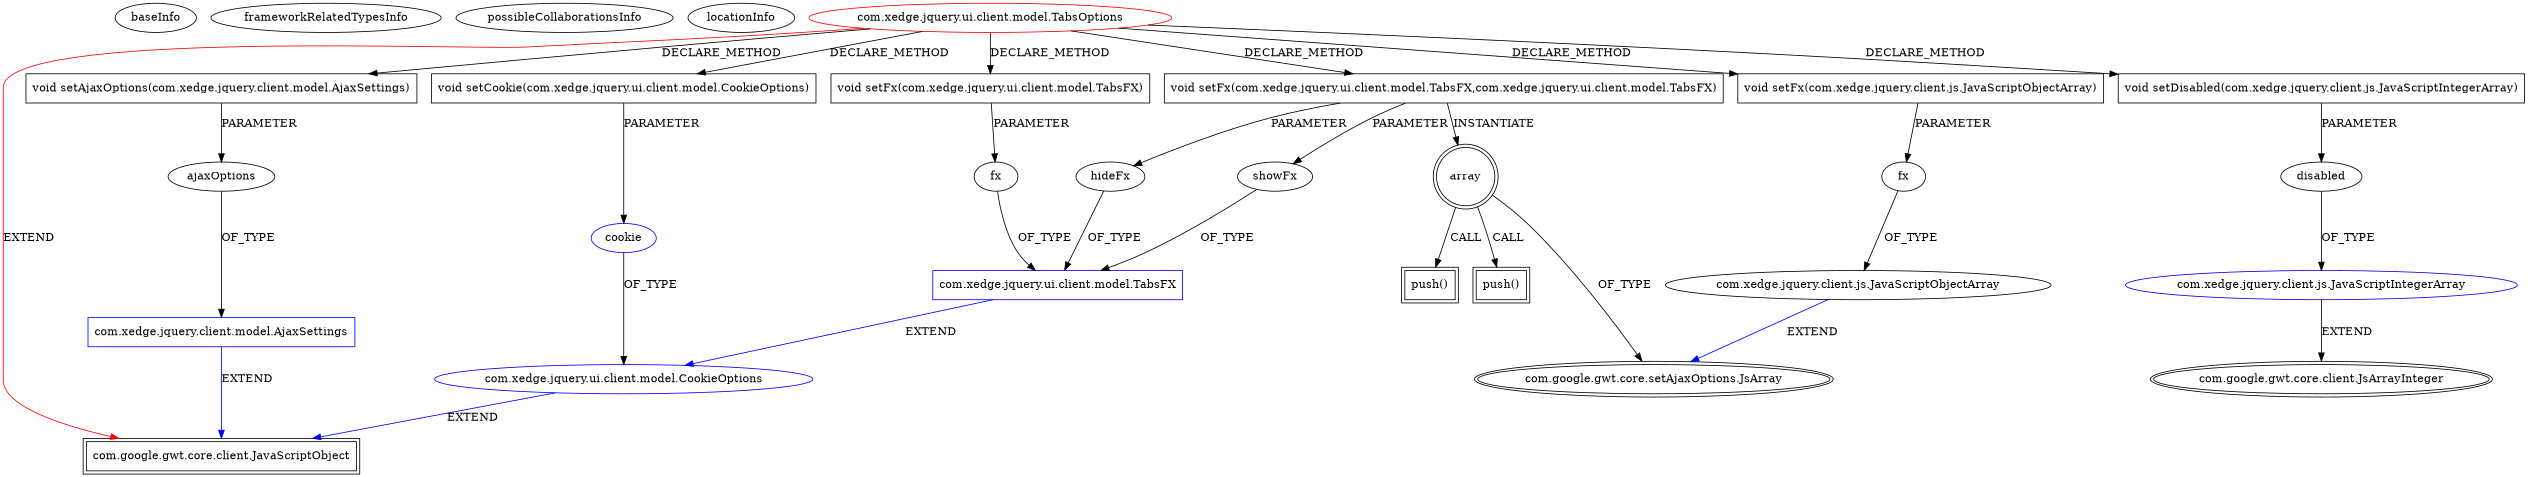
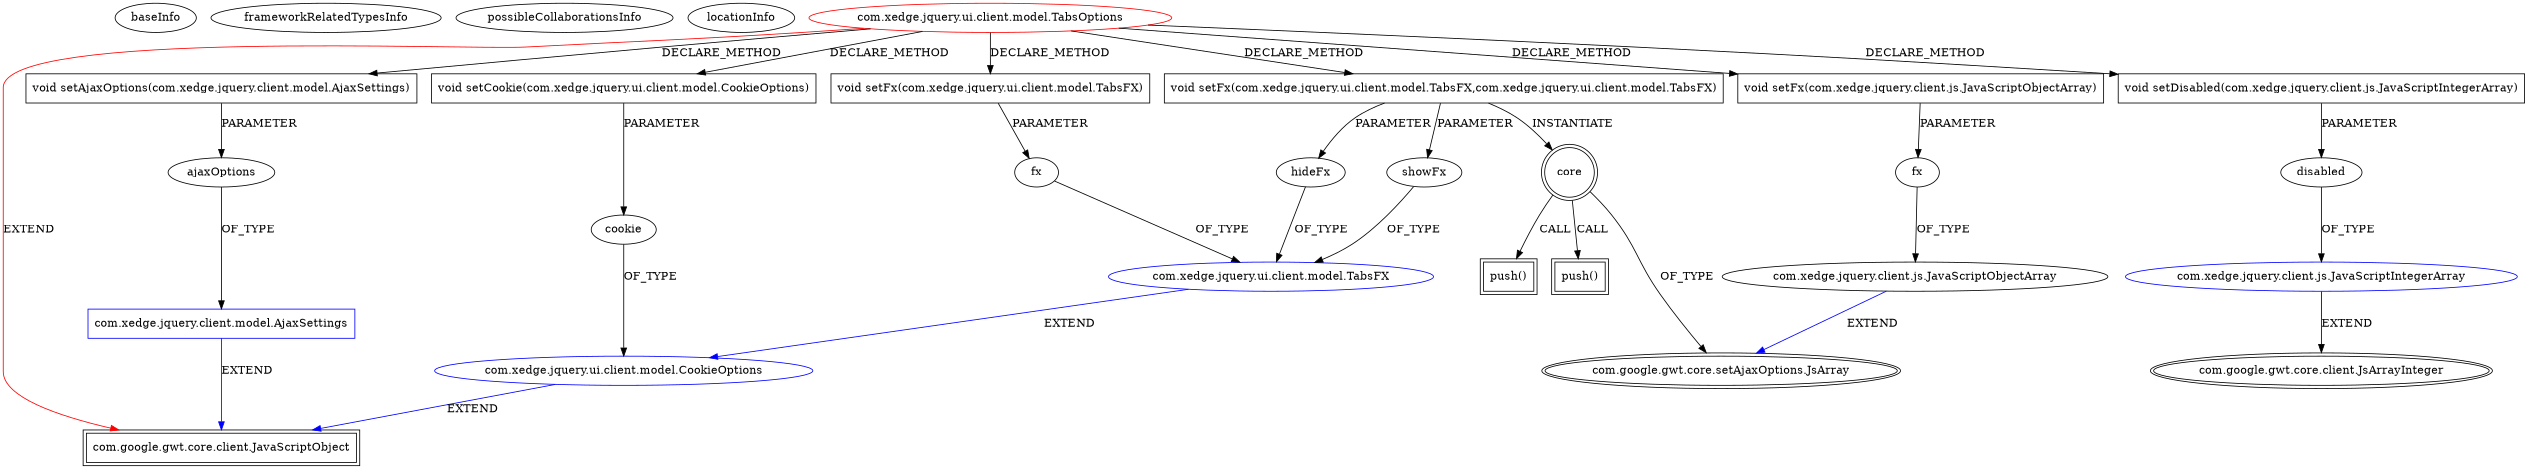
node "array": label "array" -> "core"
node "cookie": color blue -> black
node "com.xedge.jquery.ui.client.model.TabsFX": shape box -> ellipse
